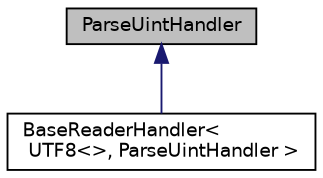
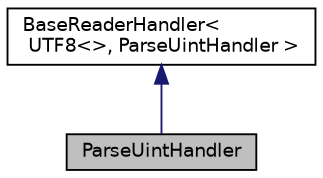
edge "BaseReaderHandler< UTF8<>, ParseUintHandler >" -> "ParseUintHandler": reversed
